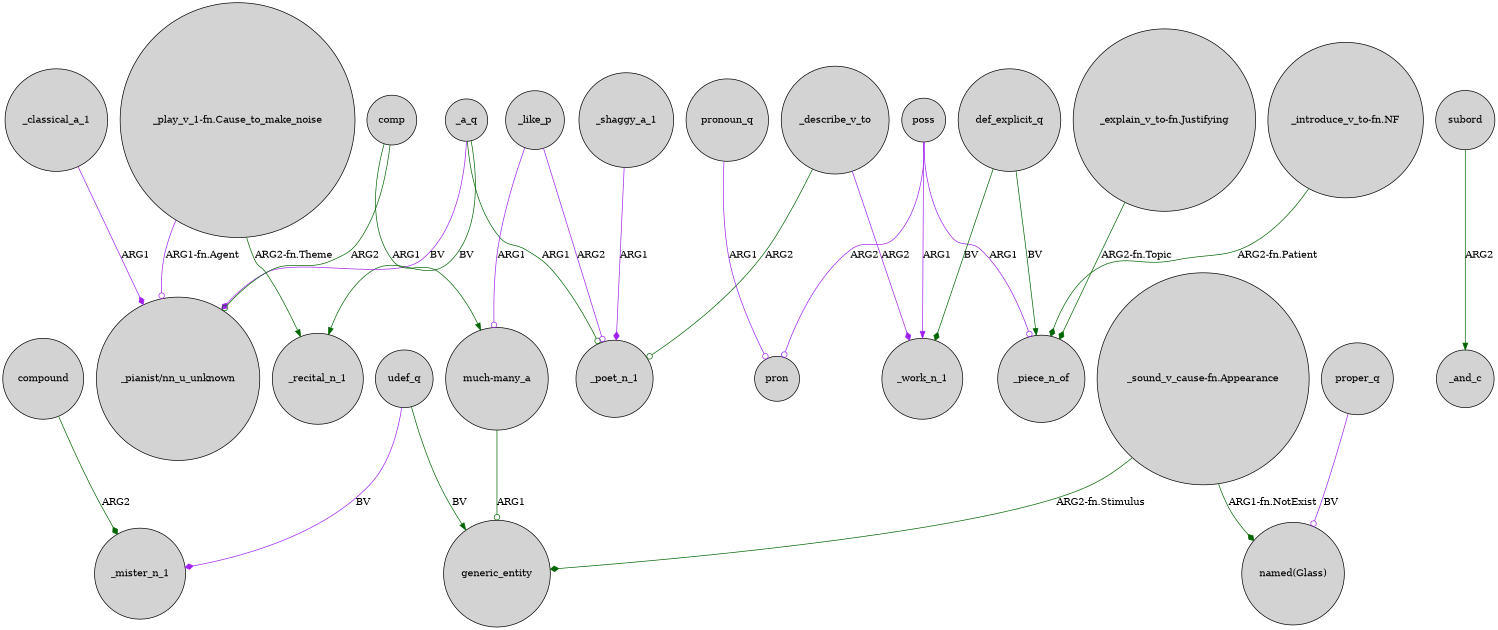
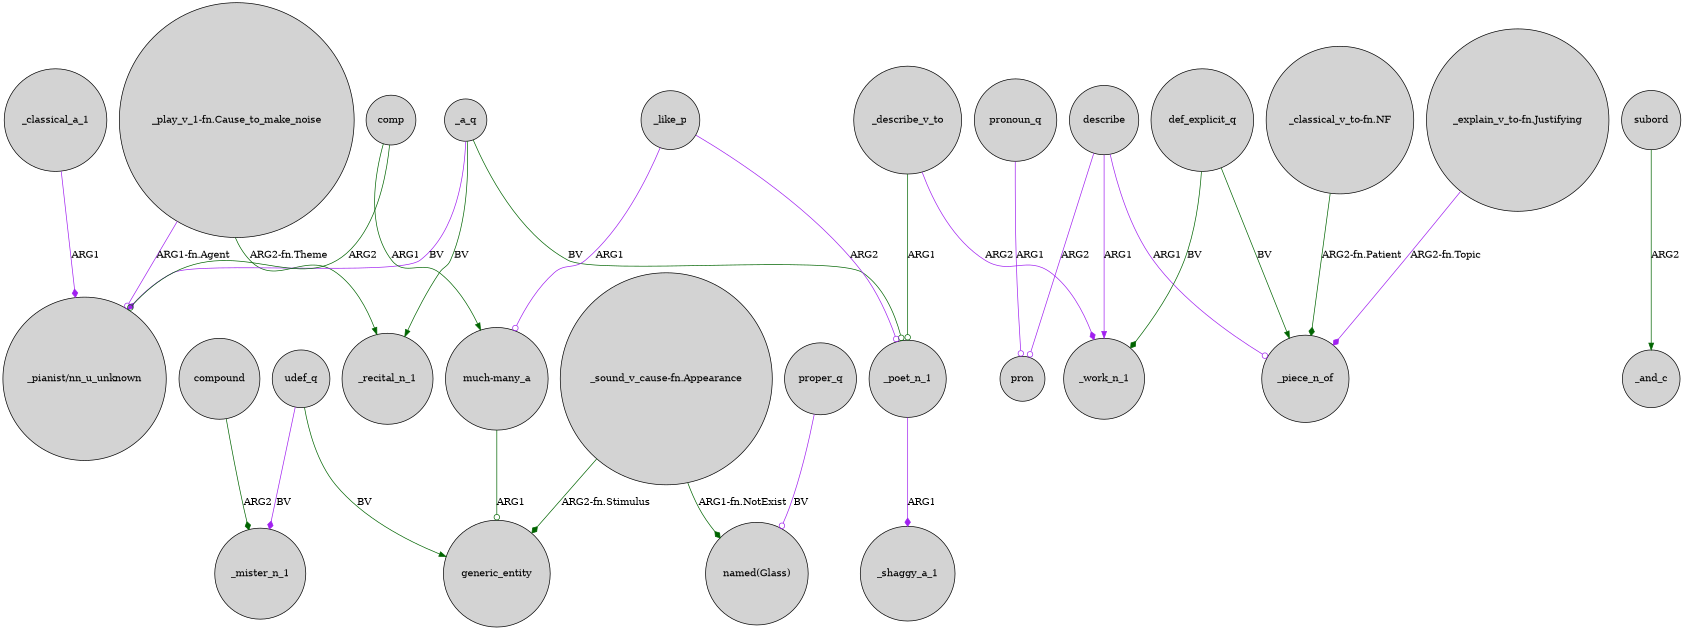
node "poss": label "poss" -> "describe"
node "_introduce_v_to-fn.NF": label "_introduce_v_to-fn.NF" -> "_classical_v_to-fn.NF"
edge "_shaggy_a_1" -> "_poet_n_1": reversed
edge "_a_q" -> "_poet_n_1": label "ARG1" -> "BV"
edge "_describe_v_to" -> "_poet_n_1": label "ARG2" -> "ARG1"
edge "_explain_v_to-fn.Justifying" -> "_piece_n_of": color darkgreen -> purple
